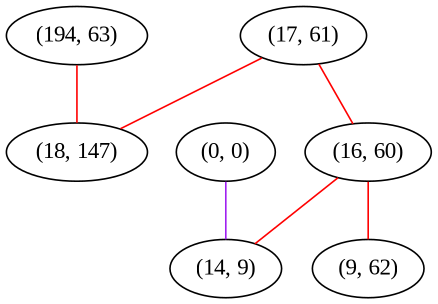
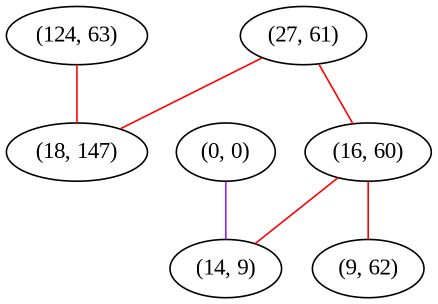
node "(194, 63)": label "(194, 63)" -> "(124, 63)"
node "(17, 61)": label "(17, 61)" -> "(27, 61)"
